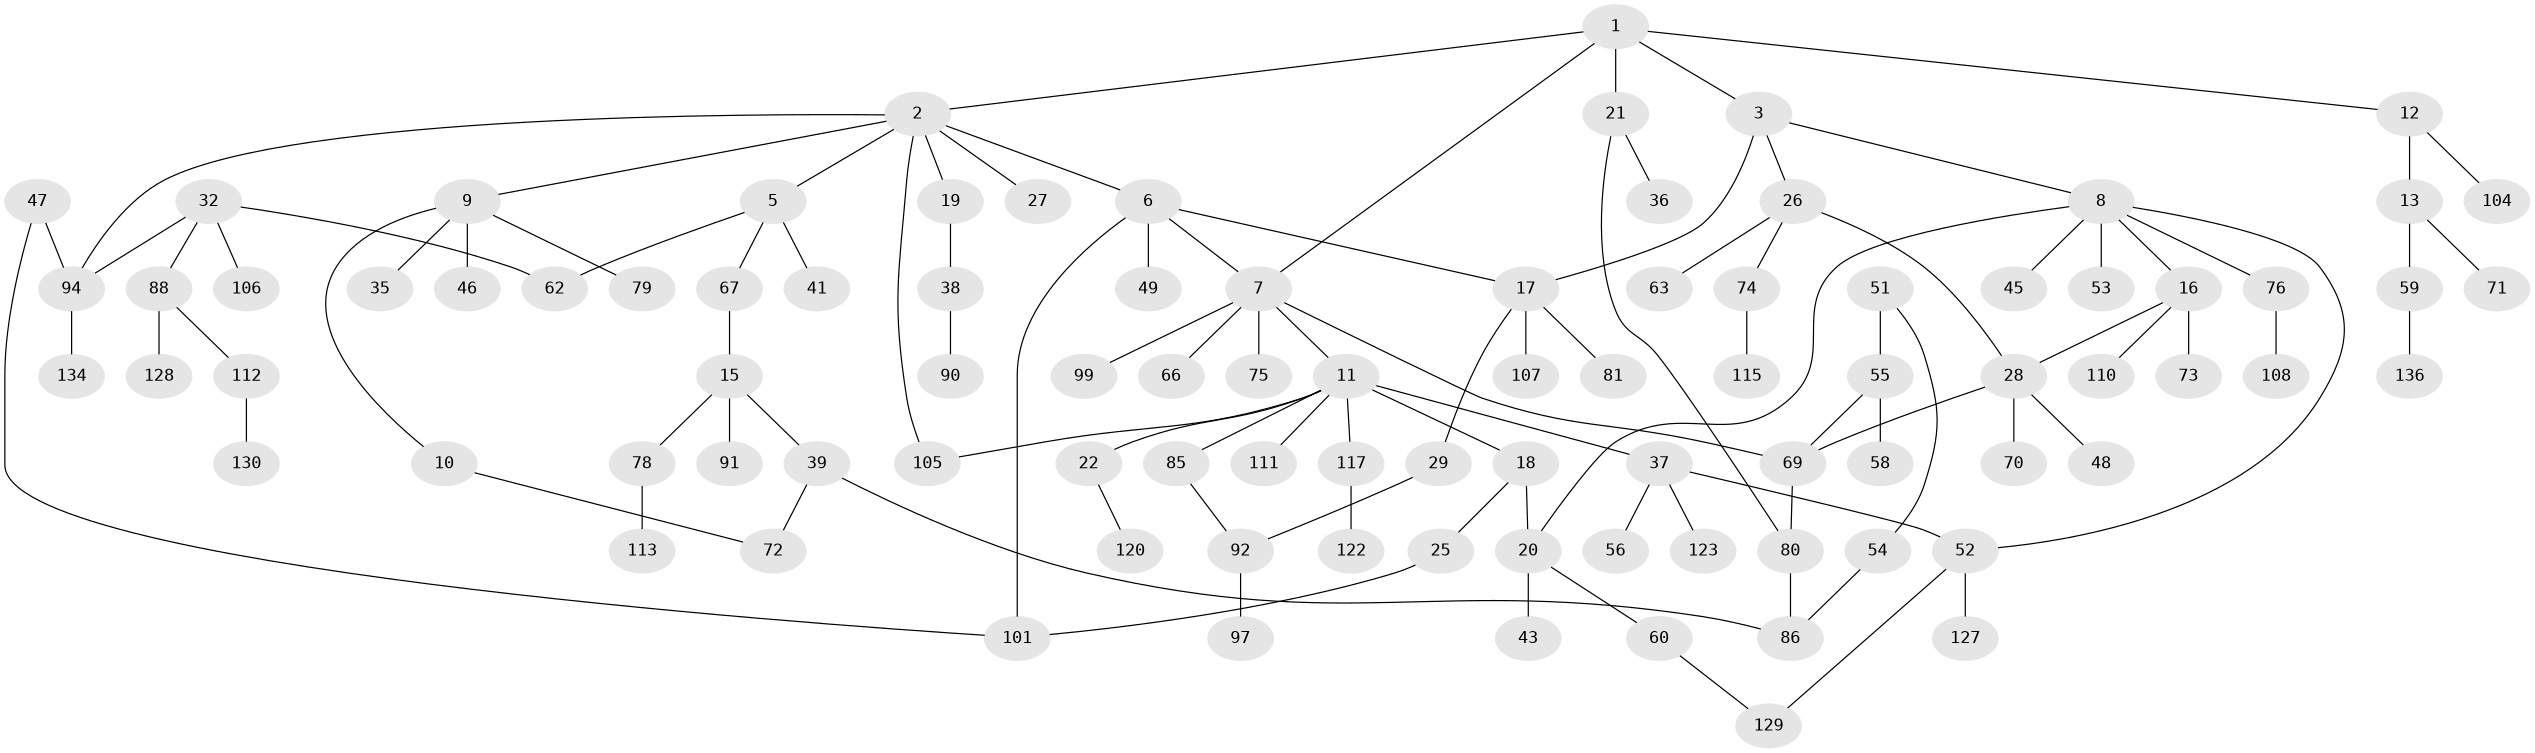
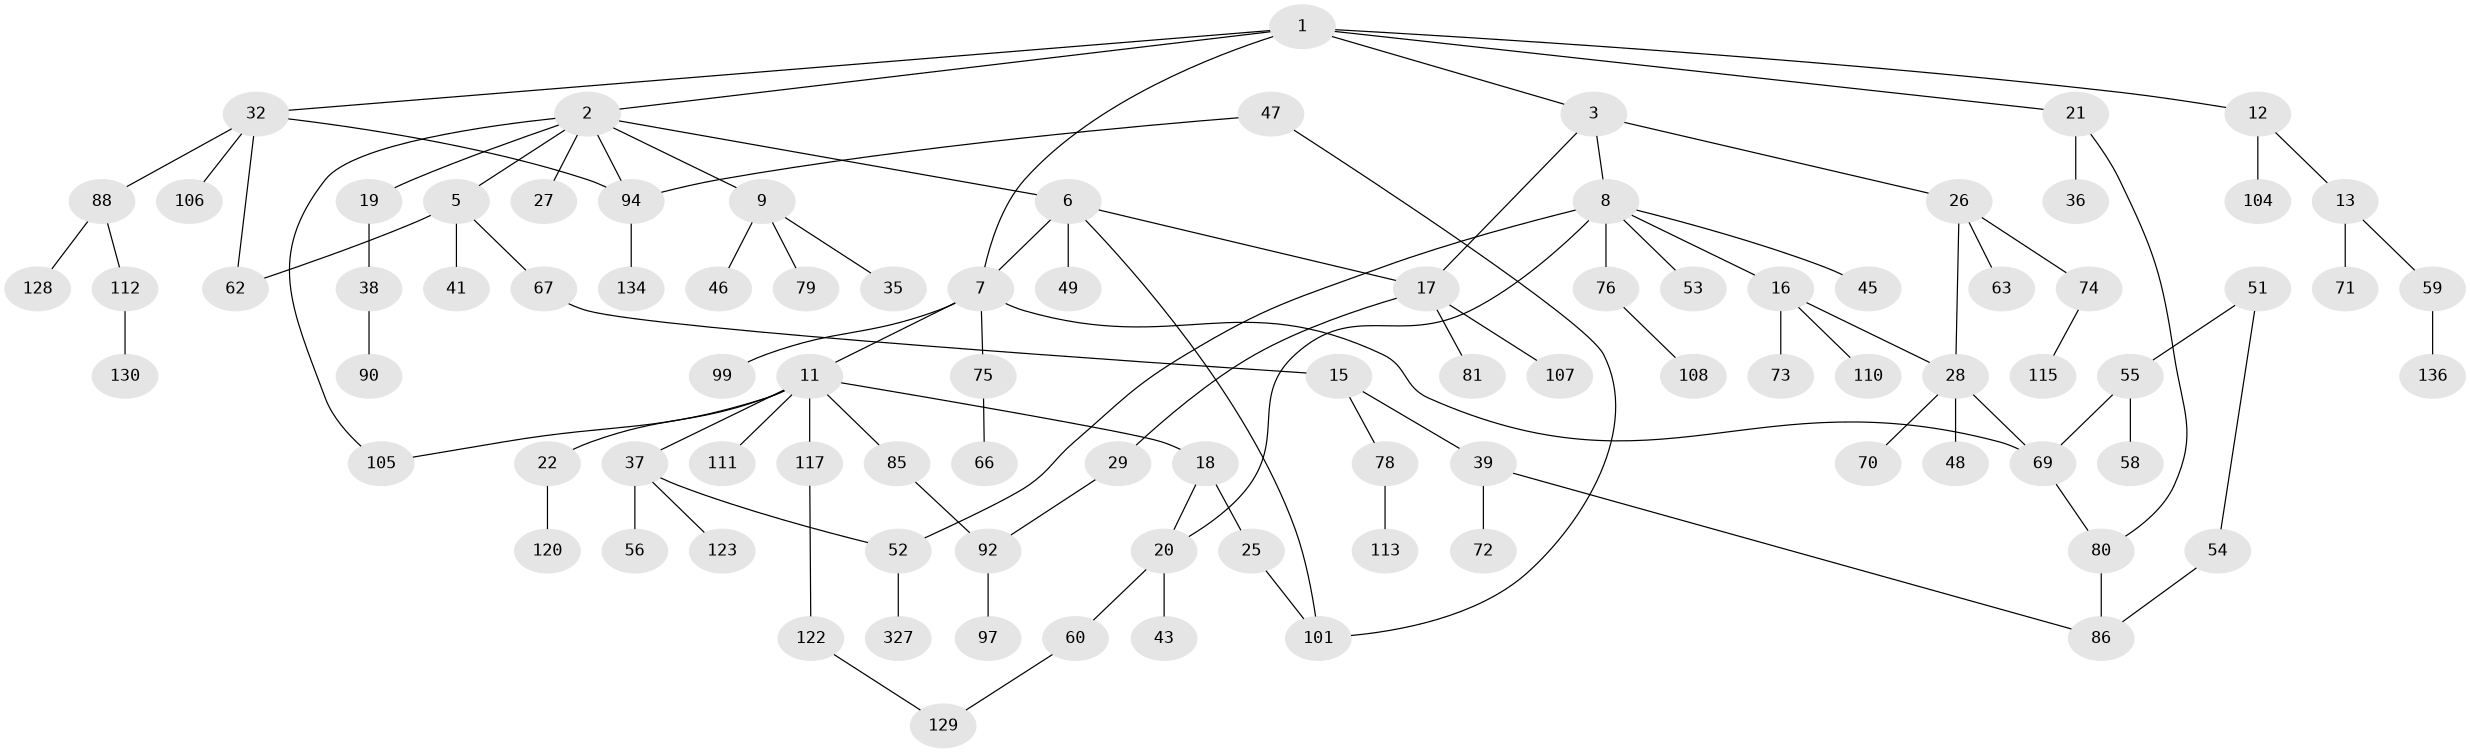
edge "1" -- "32": added
edge "7" -- "66": now "75" -- "66"
node "10": removed
node "91": removed
edge "52" -- "129": now "122" -- "129"
node "127": label "127" -> "327"
